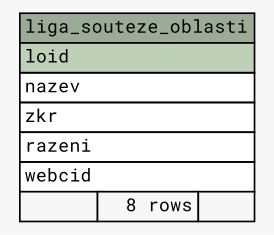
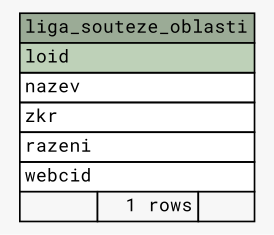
node "liga_souteze_oblasti": text "8 rows" -> "1 rows"
